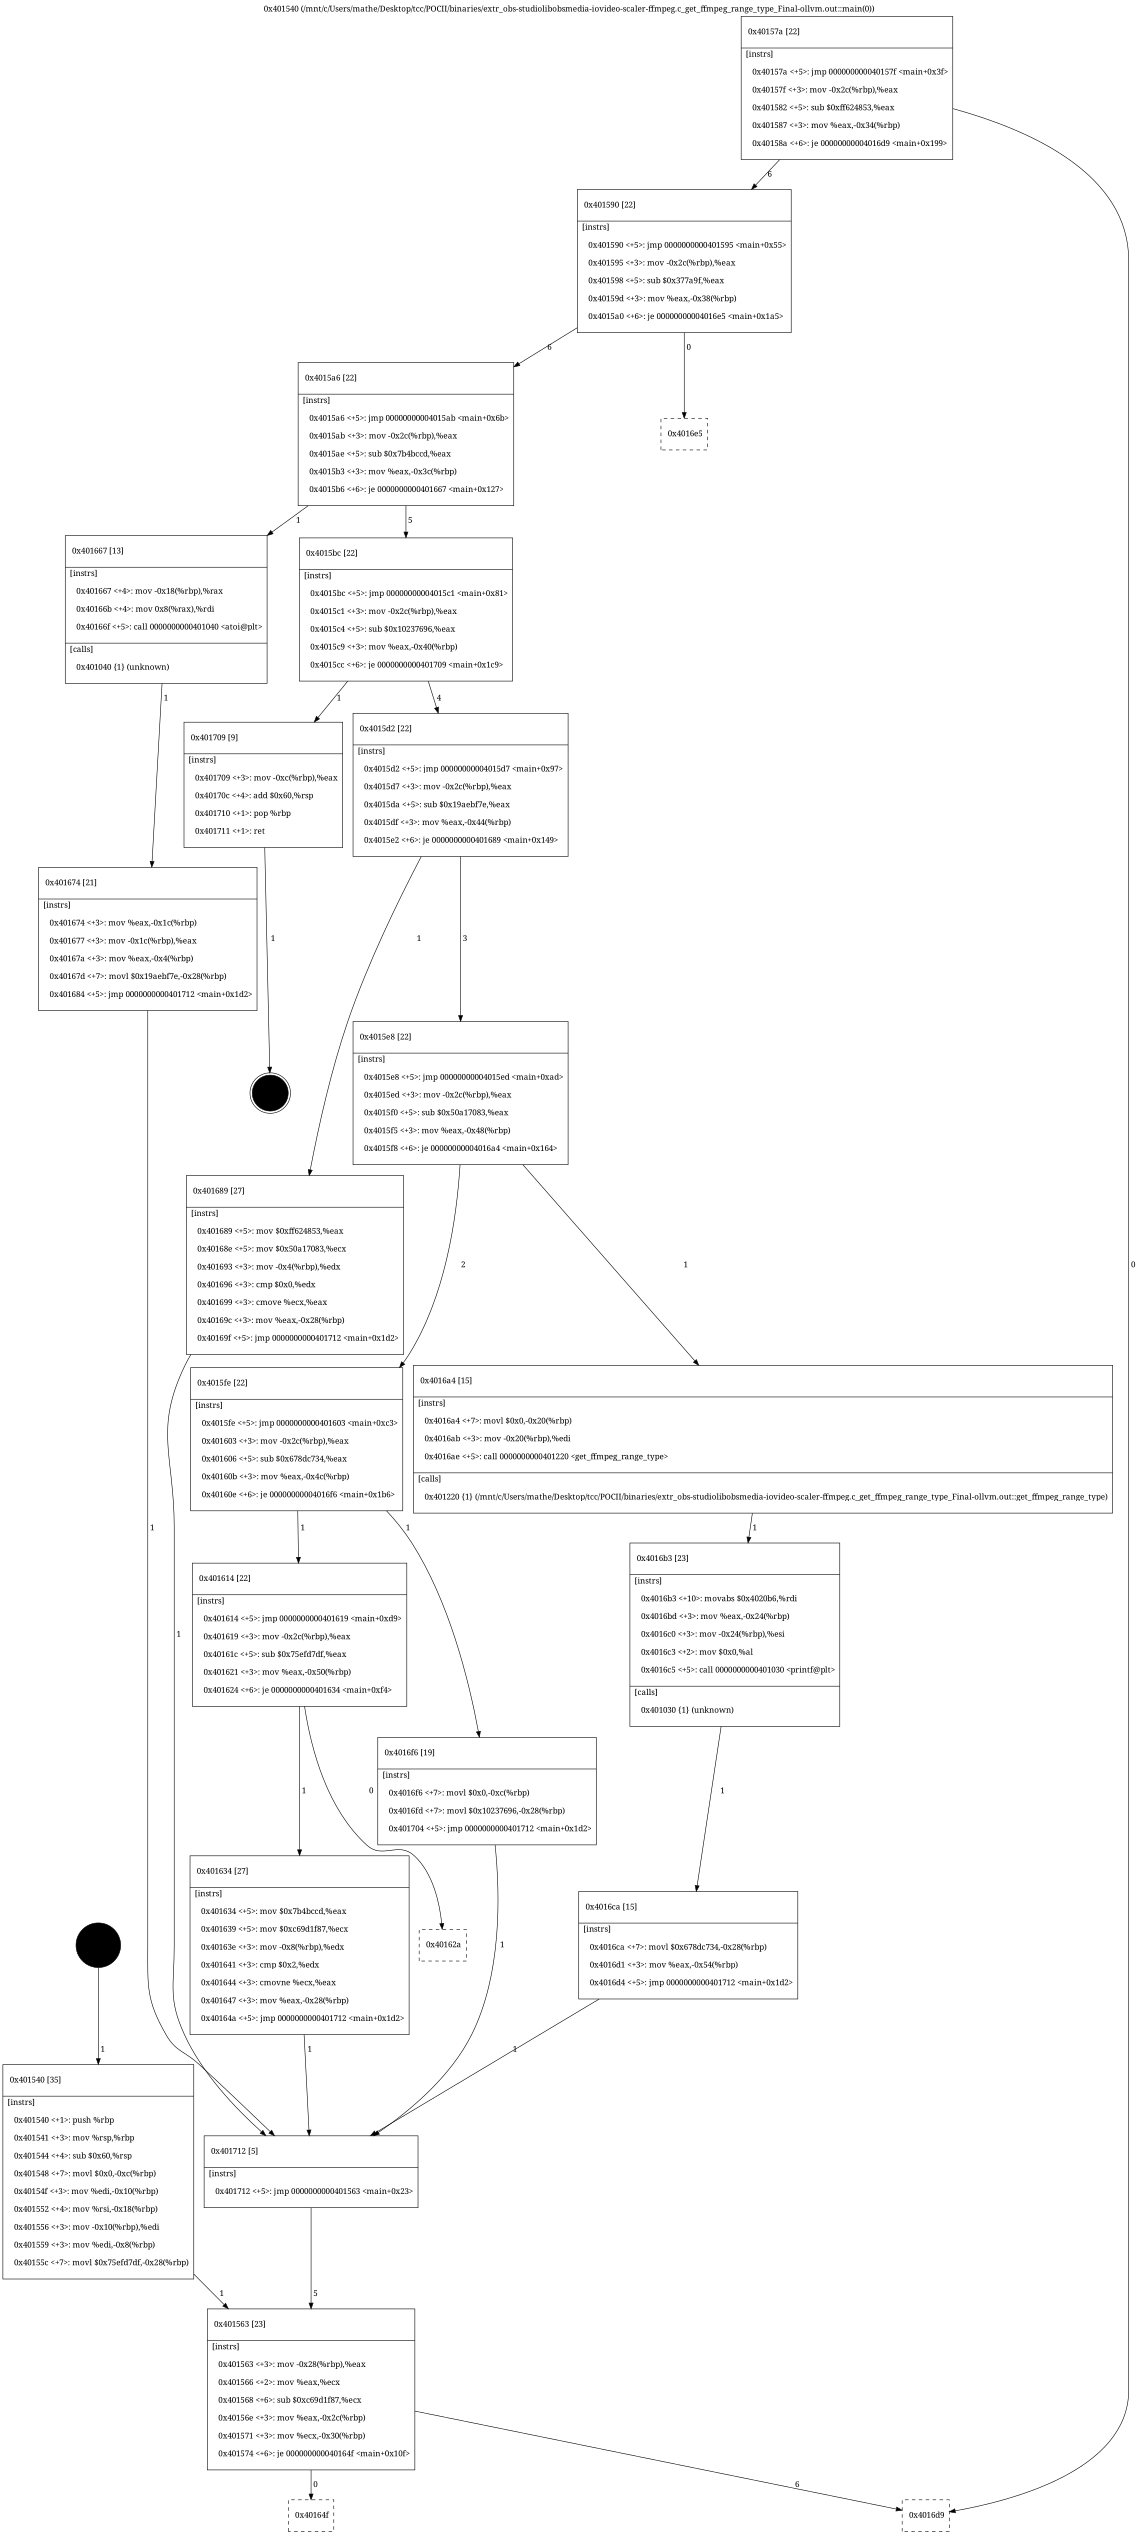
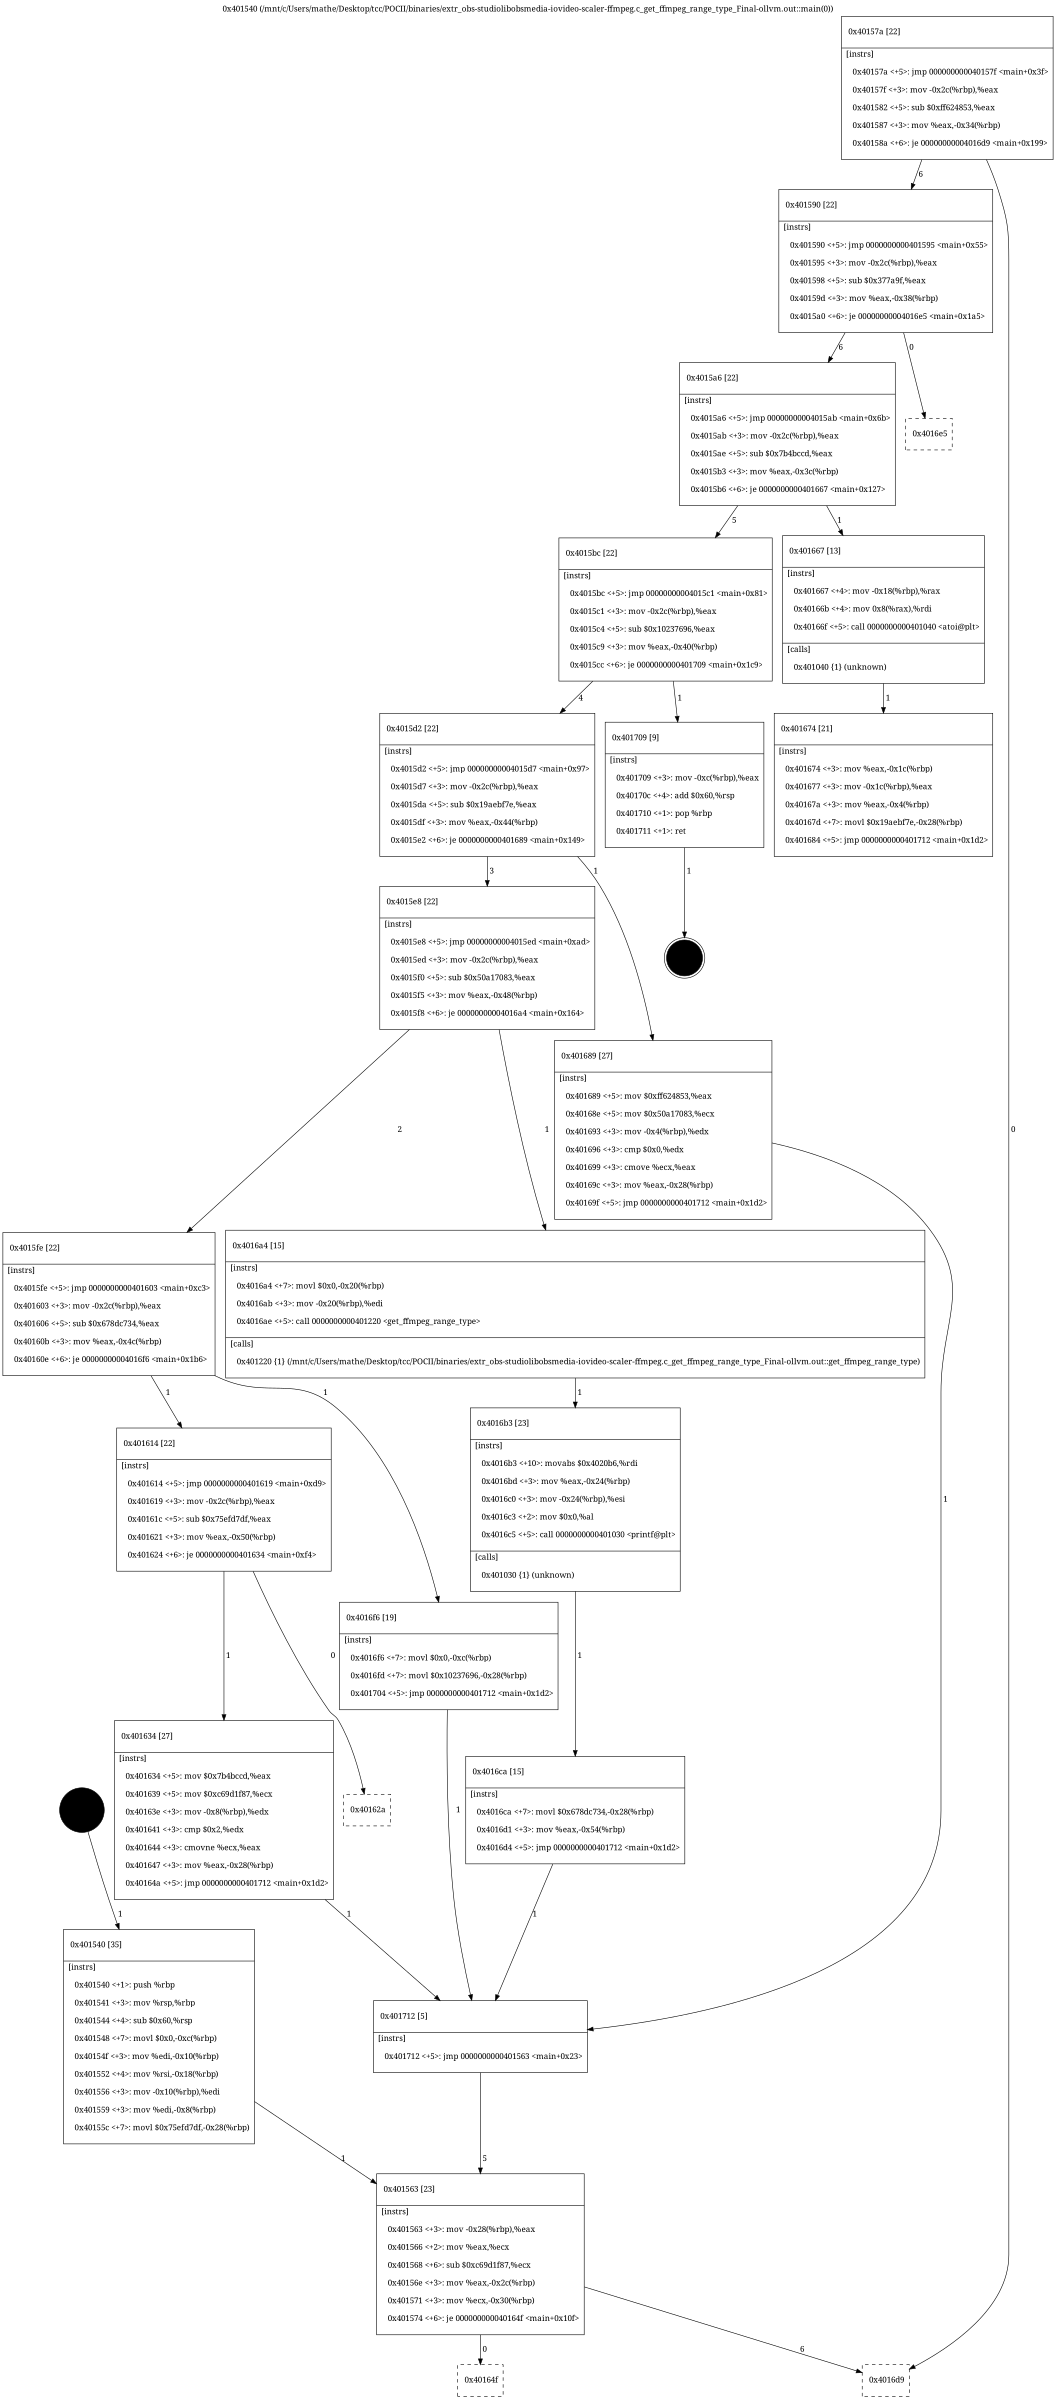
edge "0x401674 [21]" -> "0x401712 [5]": removed, label "1"
